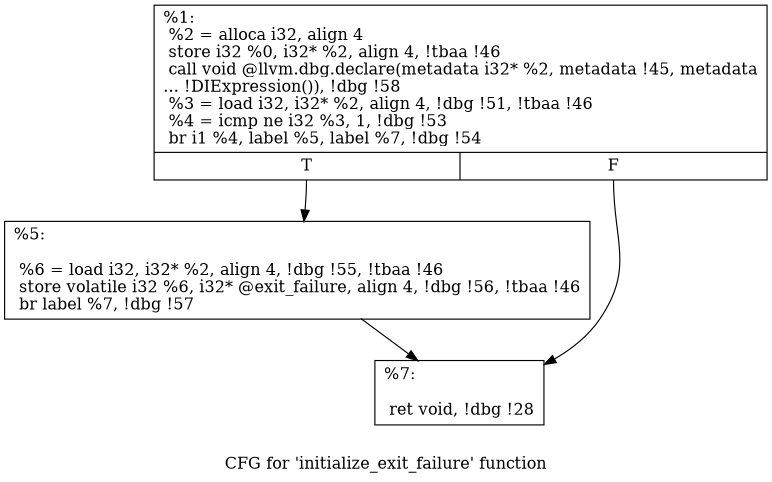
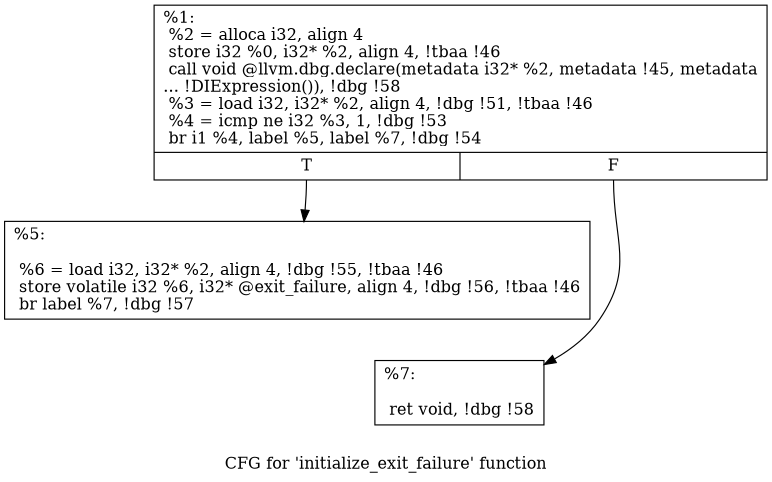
edge "%5:" -> "%7:": removed
node "%7:": text "ret void, !dbg !28" -> "ret void, !dbg !58"
